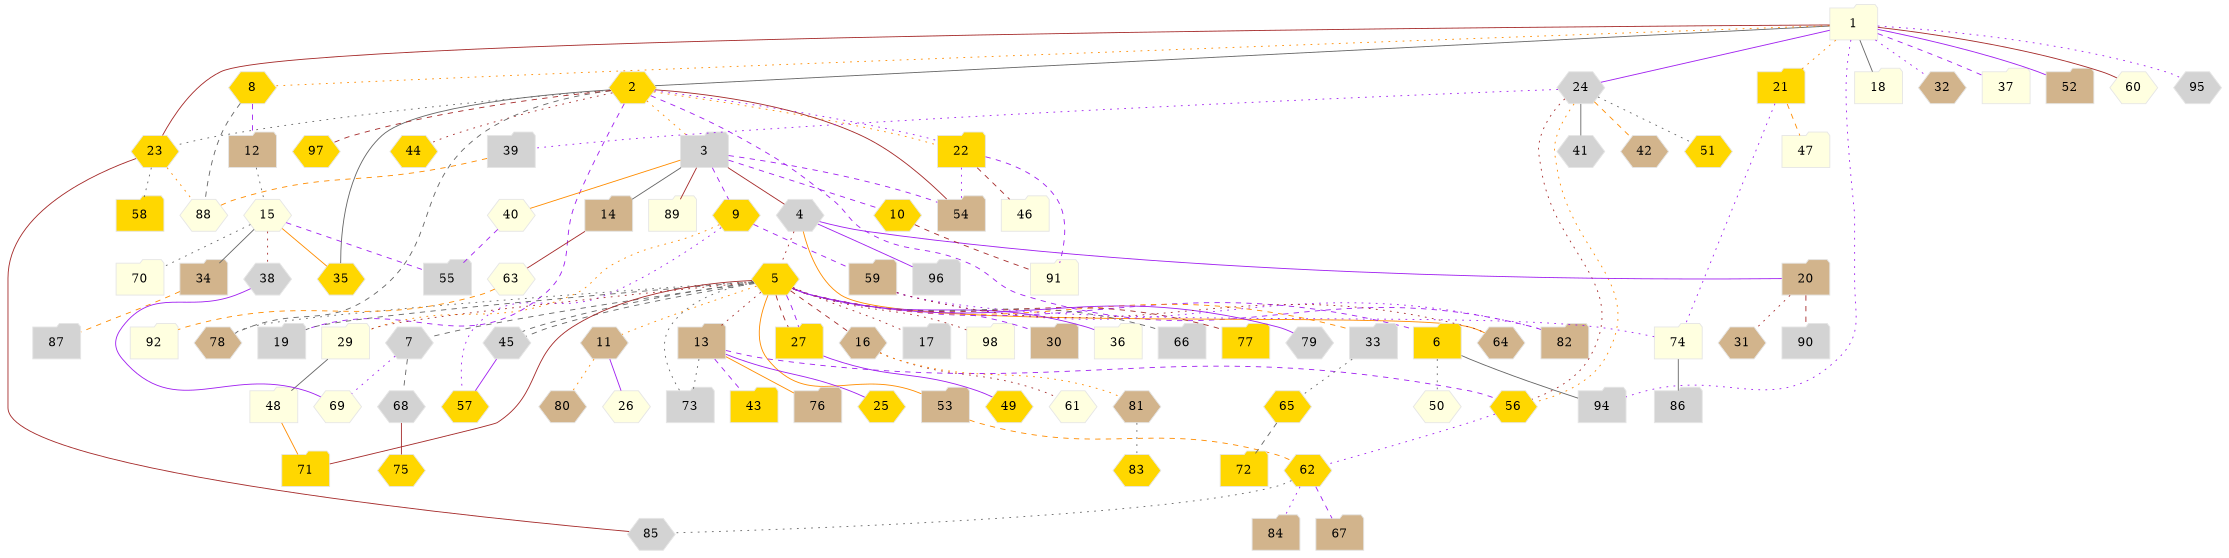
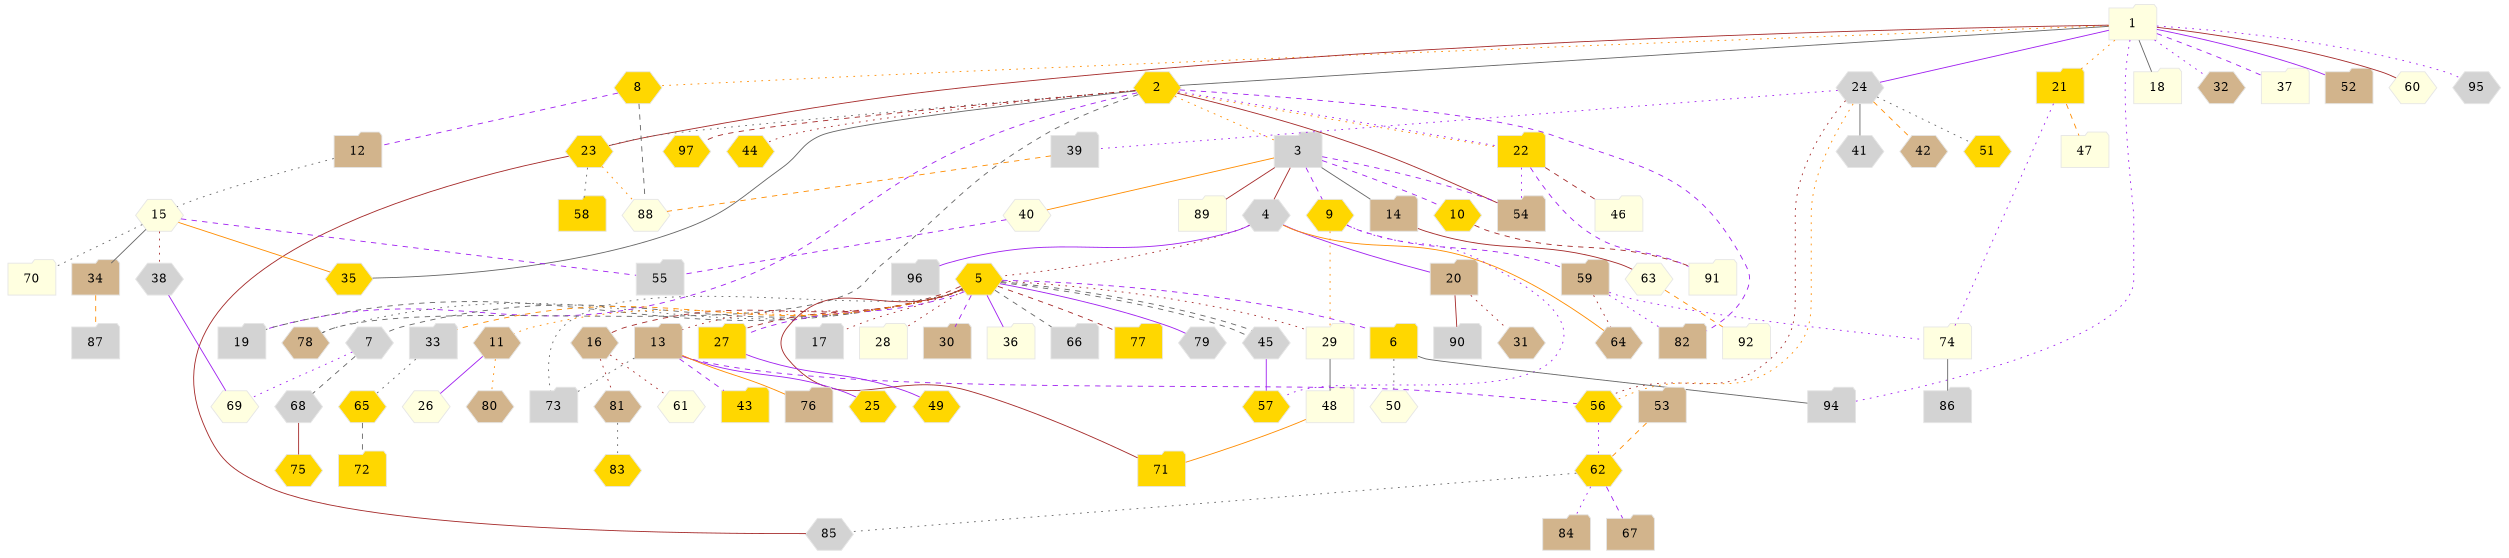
edge "20" -- "90": style dashed -> solid
node "98": label "98" -> "28"
edge "16" -- "81": color darkorange -> brown
edge "5" -- "53": removed
